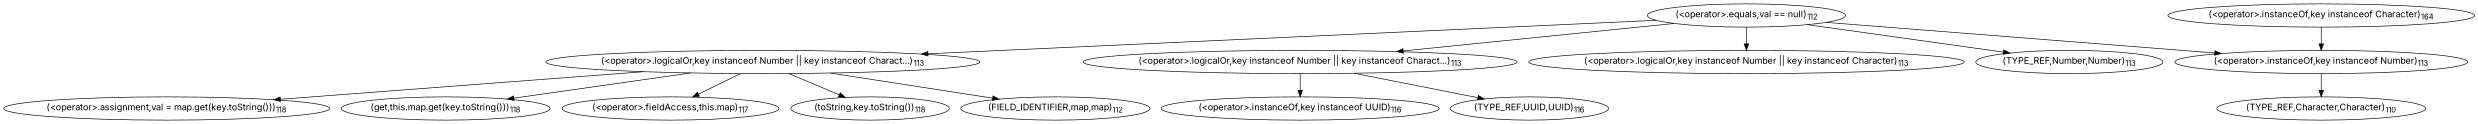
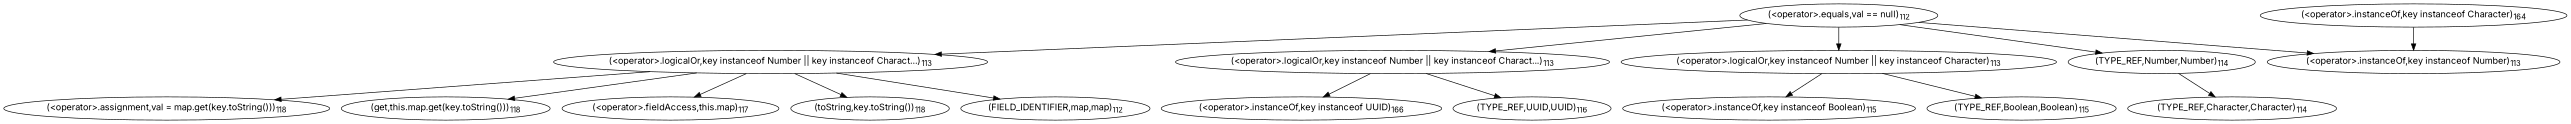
node "(TYPE_REF,Number,Number)": text "113" -> "114"
edge "(<operator>.instanceOf,key instanceof Number)" -> "(TYPE_REF,Character,Character)": now "(TYPE_REF,Number,Number)" -> "(TYPE_REF,Character,Character)"
node "(<operator>.instanceOf,key instanceof UUID)": text "116" -> "166"
node "(<operator>.instanceOf,key instanceof Boolean)": added
node "(TYPE_REF,Boolean,Boolean)": added
node "(TYPE_REF,Character,Character)": text "110" -> "114"
